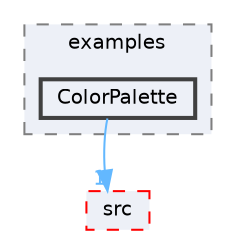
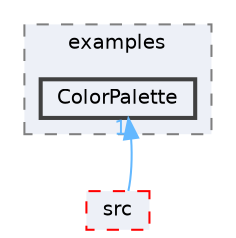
edge "ColorPalette" -> "src": reversed
